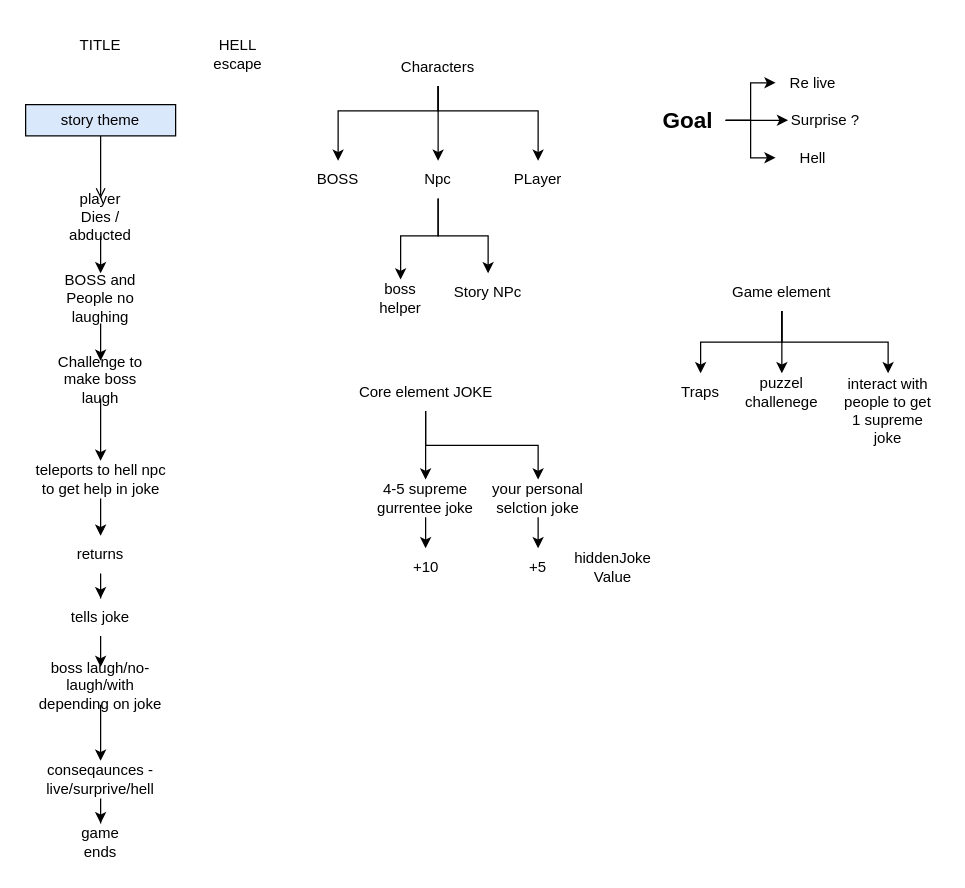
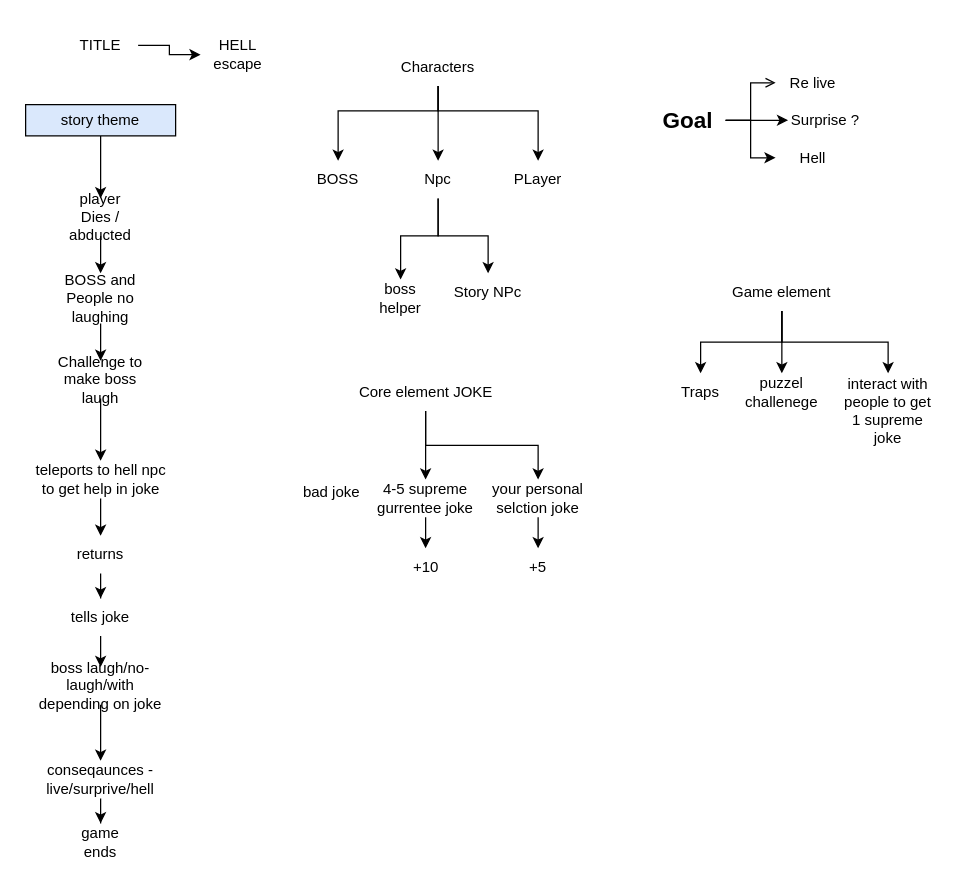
edge "TITLE" -> "HELL escape": added
edge "Goal" -> "Re live": arrowhead classic -> open
edge "story theme" -> "player Dies / abducted": arrowhead open -> classic
node "bad joke": added
node "hiddenJoke Value": removed
